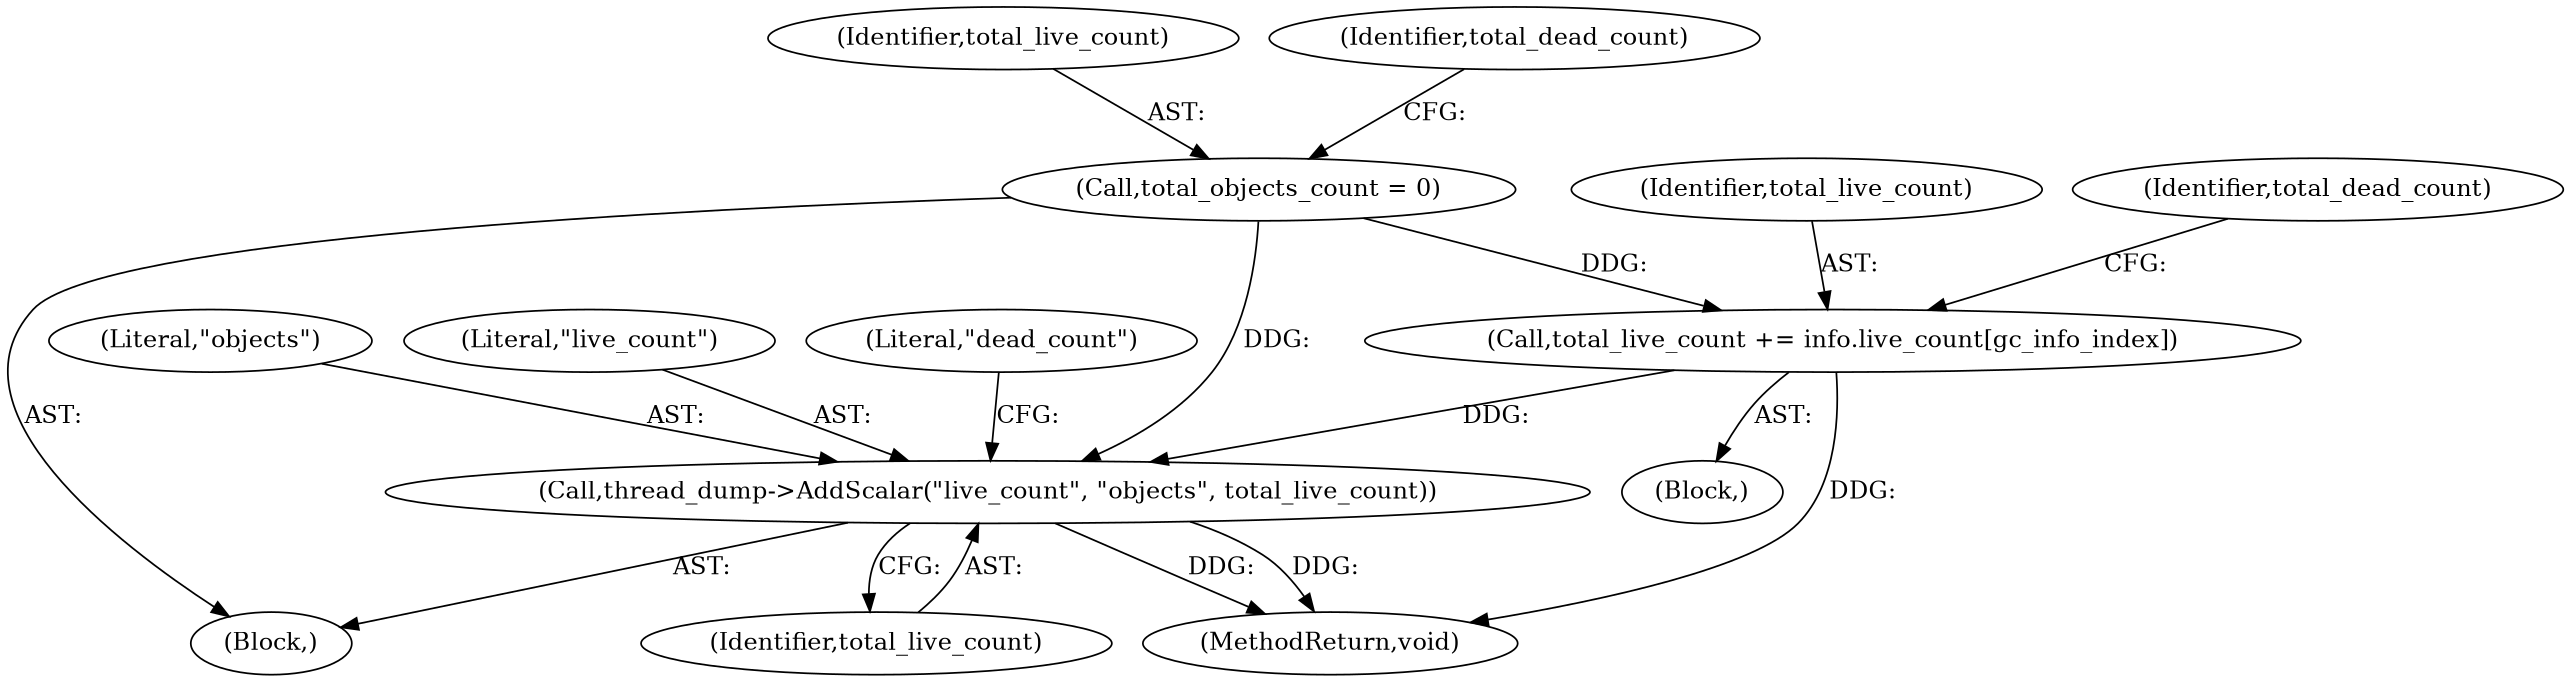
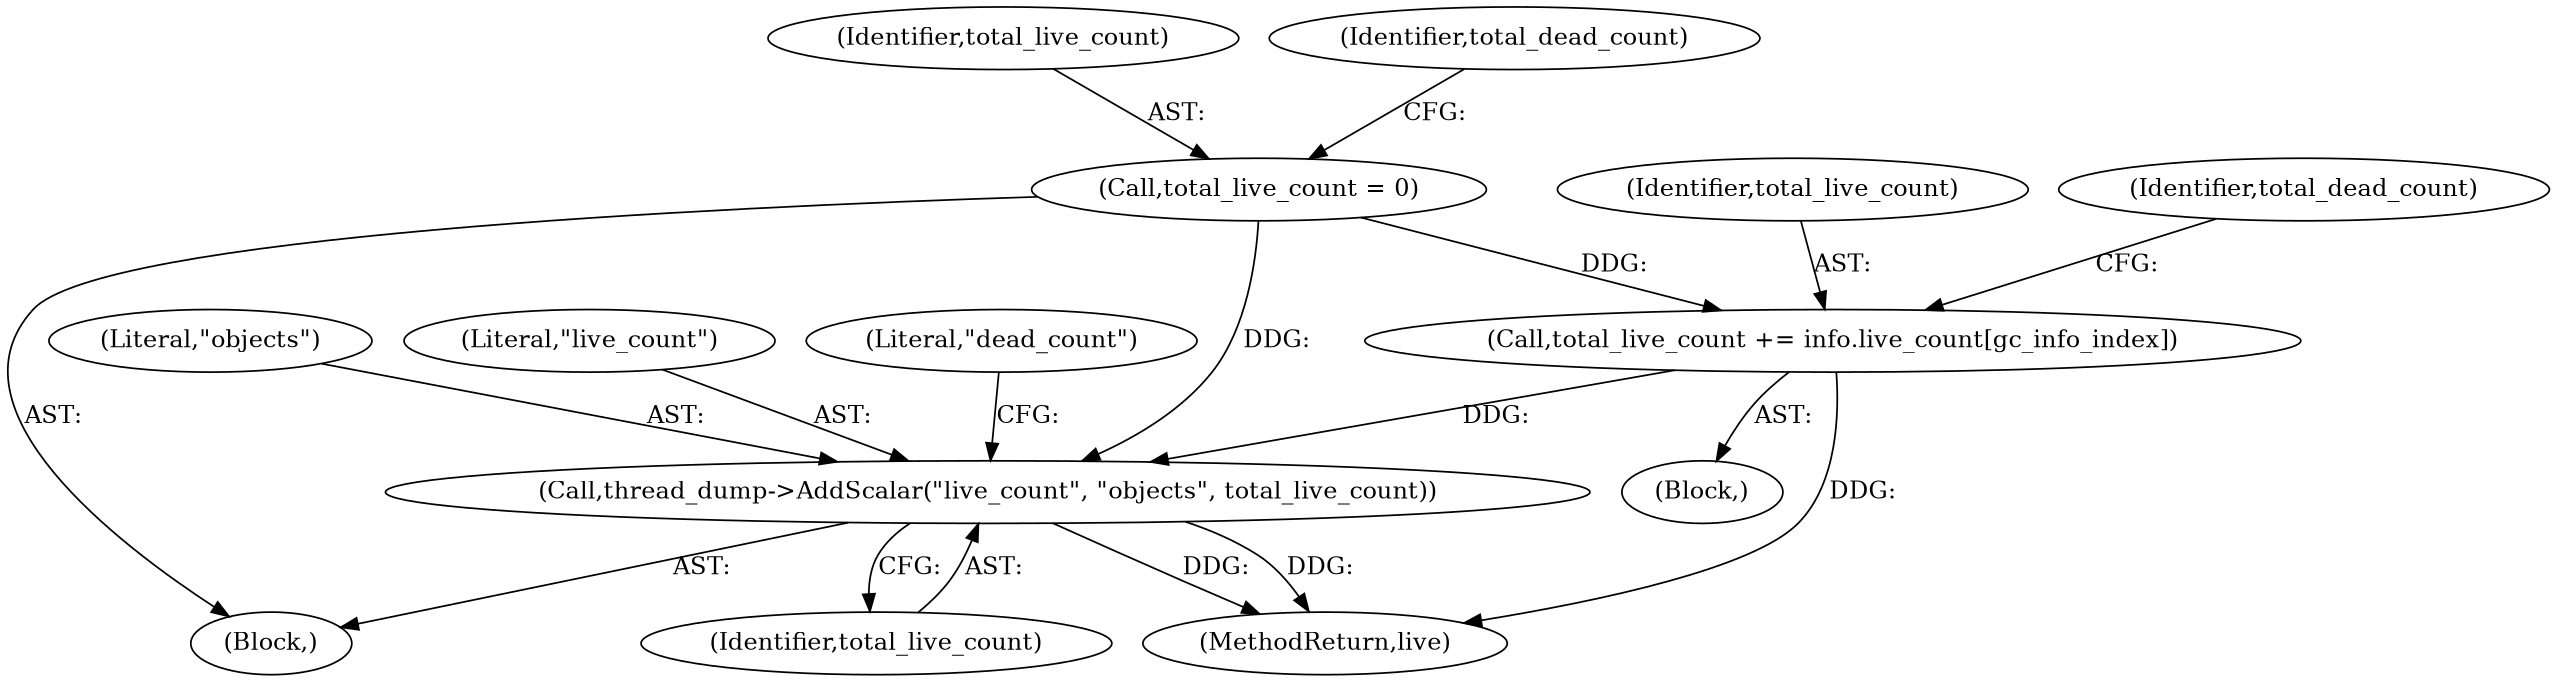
node "(Call,total_objects_count = 0)": label "(Call,total_objects_count = 0)" -> "(Call,total_live_count = 0)"
node "(MethodReturn,void)": label "(MethodReturn,void)" -> "(MethodReturn,live)"
